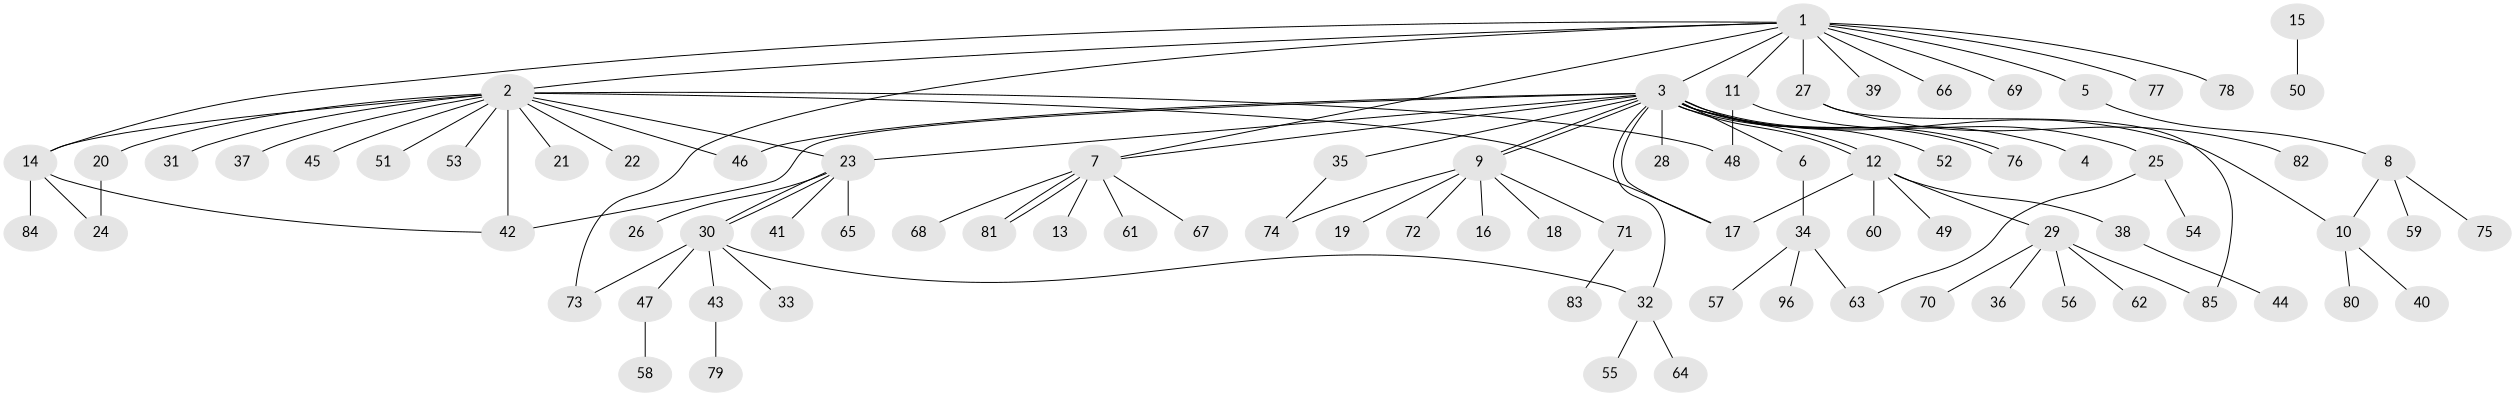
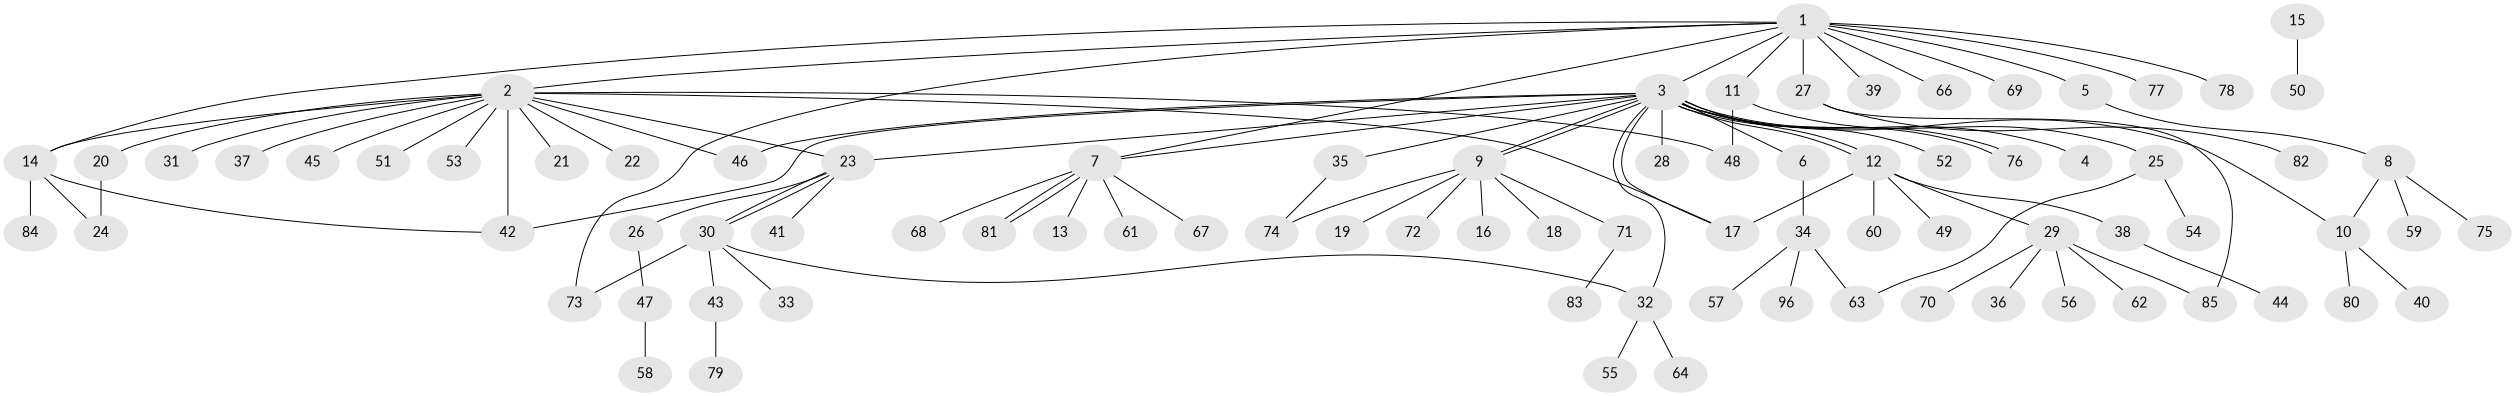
node "65": removed
edge "30" -- "47": now "26" -- "47"
